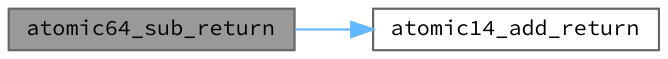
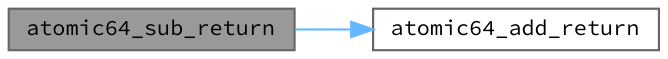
node "atomic14_add_return": label "atomic14_add_return" -> "atomic64_add_return"
